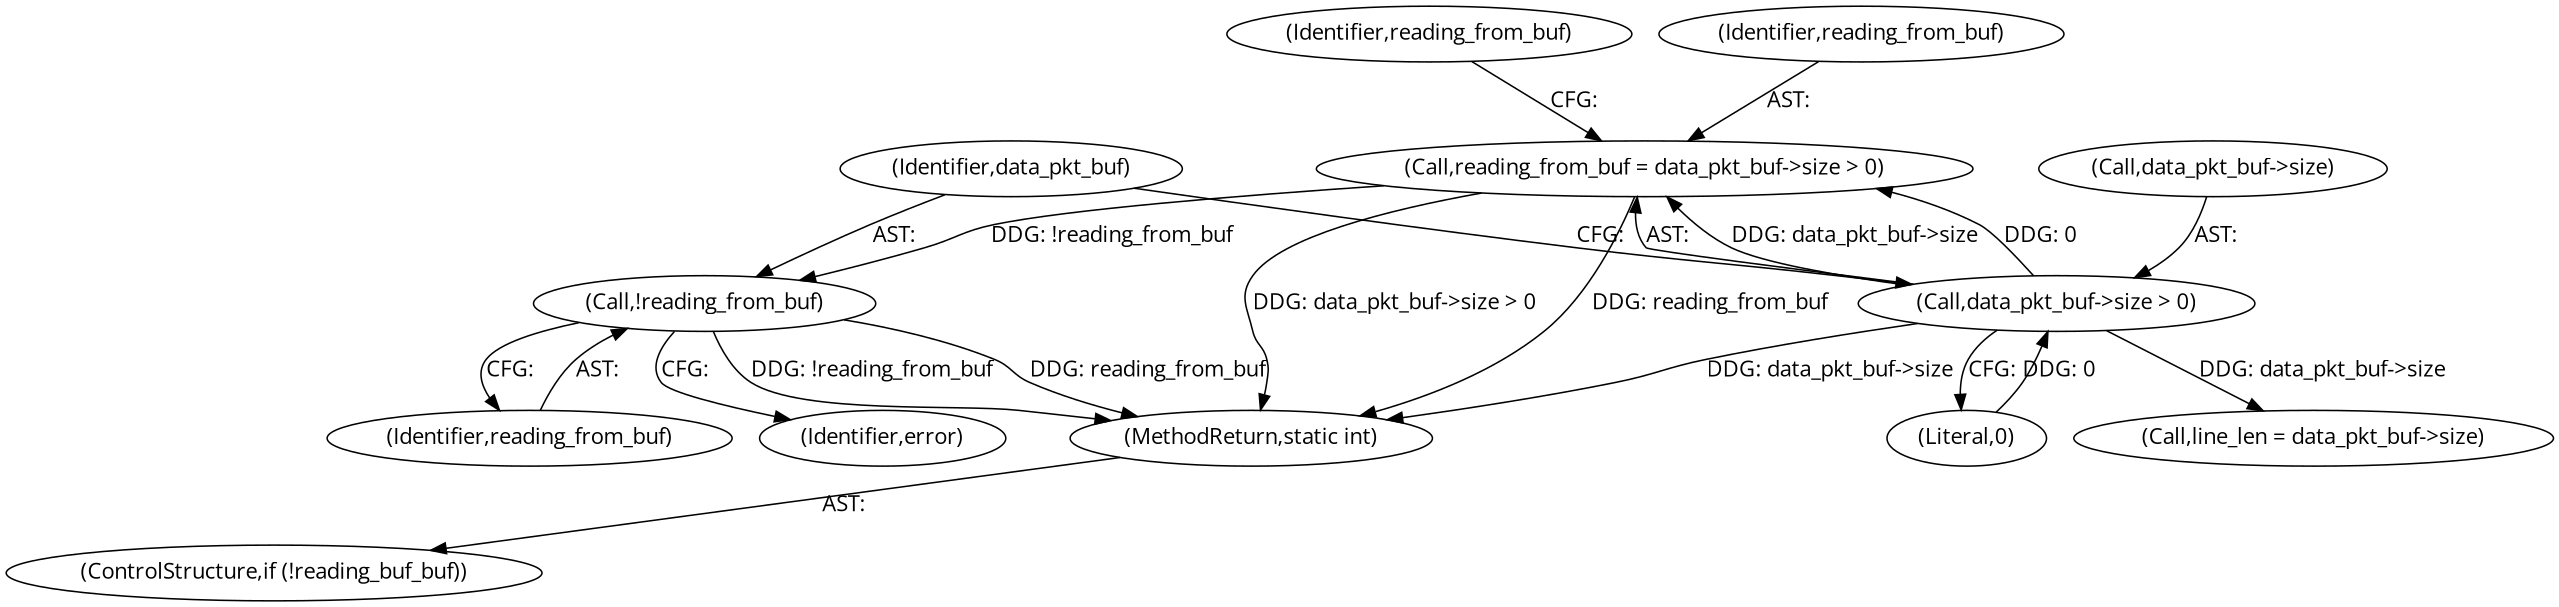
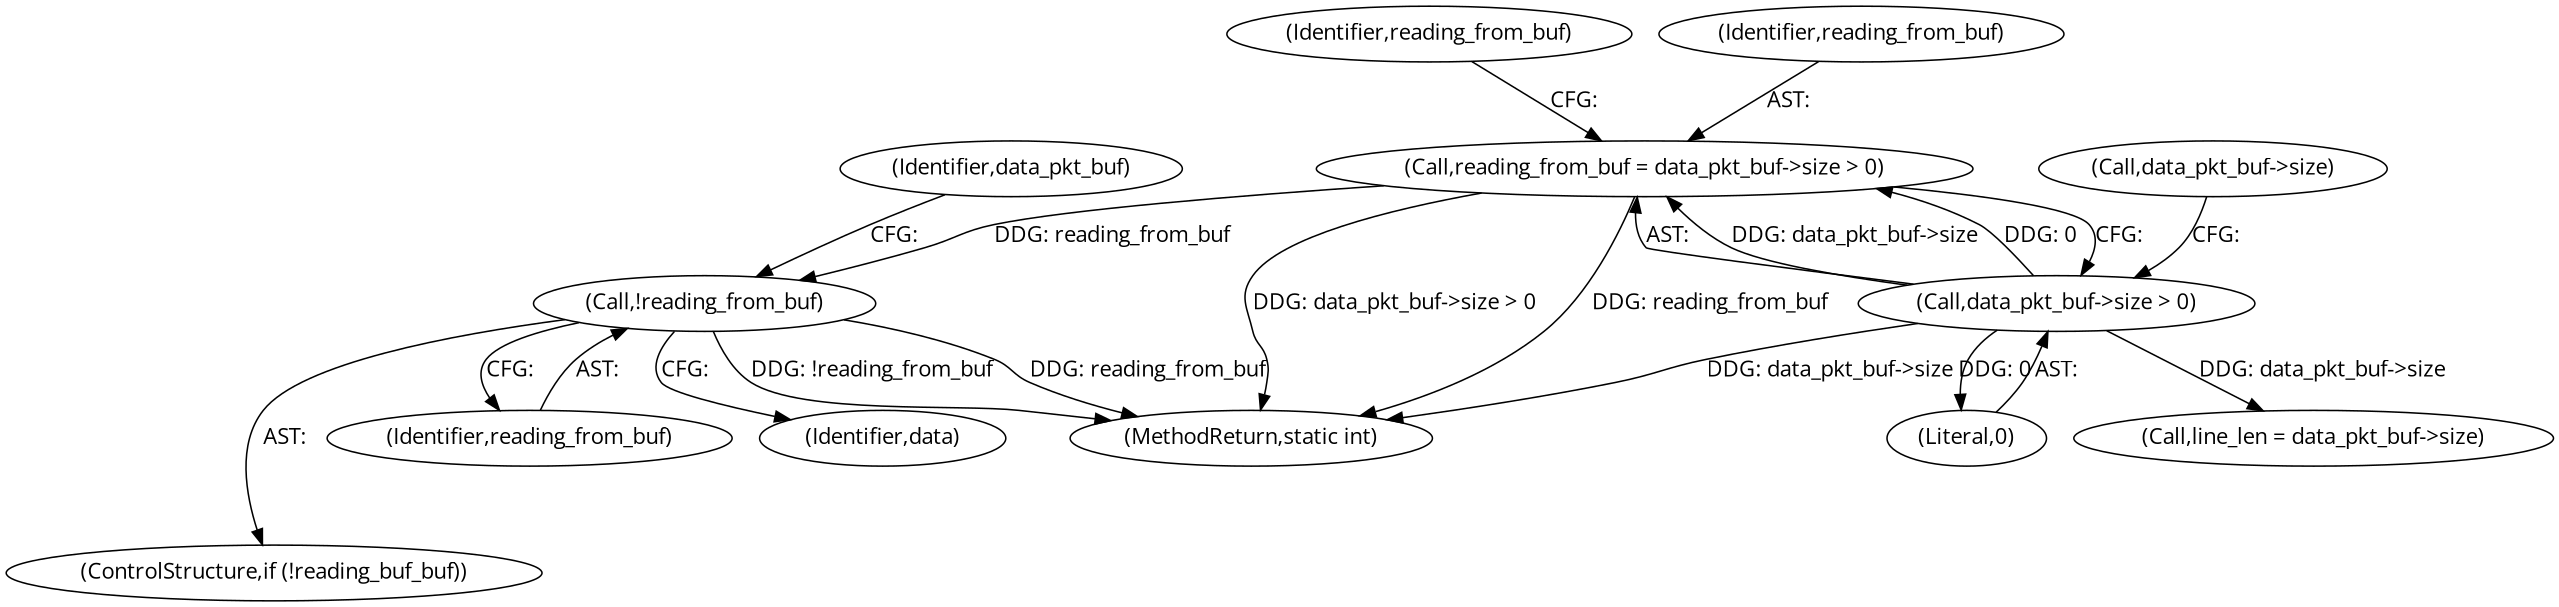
edge "(Identifier,data_pkt_buf)" -> "(Call,!reading_from_buf)": label "AST: " -> "CFG: "
edge "(Call,reading_from_buf = data_pkt_buf->size > 0)" -> "(Call,!reading_from_buf)": label "DDG: !reading_from_buf" -> "DDG: reading_from_buf"
edge "(Call,data_pkt_buf->size)" -> "(Call,data_pkt_buf->size > 0)": label "AST: " -> "CFG: "
edge "(Identifier,data_pkt_buf)" -> "(Call,data_pkt_buf->size > 0)": now "(Call,reading_from_buf = data_pkt_buf->size > 0)" -> "(Call,data_pkt_buf->size > 0)"
edge "(Call,data_pkt_buf->size > 0)" -> "(Literal,0)": label "CFG: " -> "DDG: 0"
edge "(Literal,0)" -> "(Call,data_pkt_buf->size > 0)": label "DDG: 0" -> "AST: "
node "(Identifier,error)": label "(Identifier,error)" -> "(Identifier,data)"
edge "(MethodReturn,static int)" -> "(ControlStructure,if (!reading_buf_buf))": now "(Call,!reading_from_buf)" -> "(ControlStructure,if (!reading_buf_buf))"
